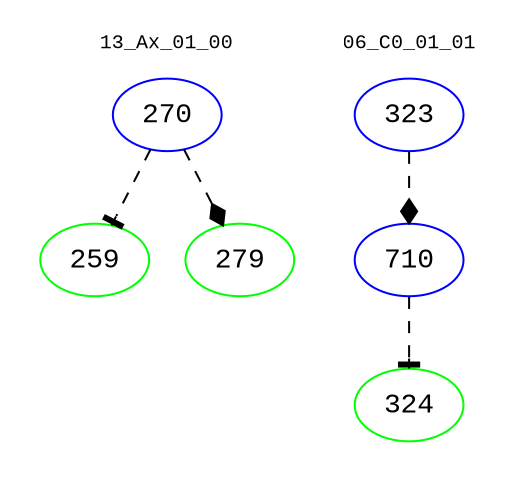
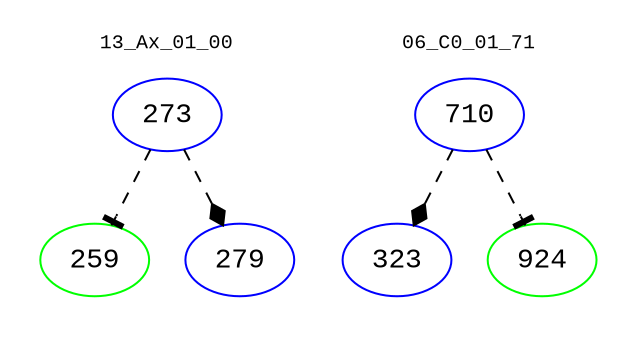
cluster "06_C0_01_01": label "06_C0_01_01" -> "06_C0_01_71"
node "270": label "270" -> "273"
edge "323" -> "710": reversed
node "279": color green -> blue
node "324": label "324" -> "924"
